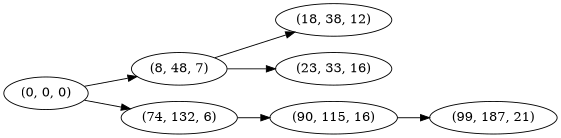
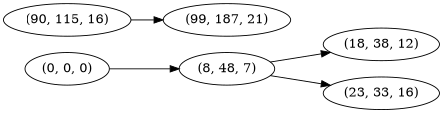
node "(74, 132, 6)": removed
